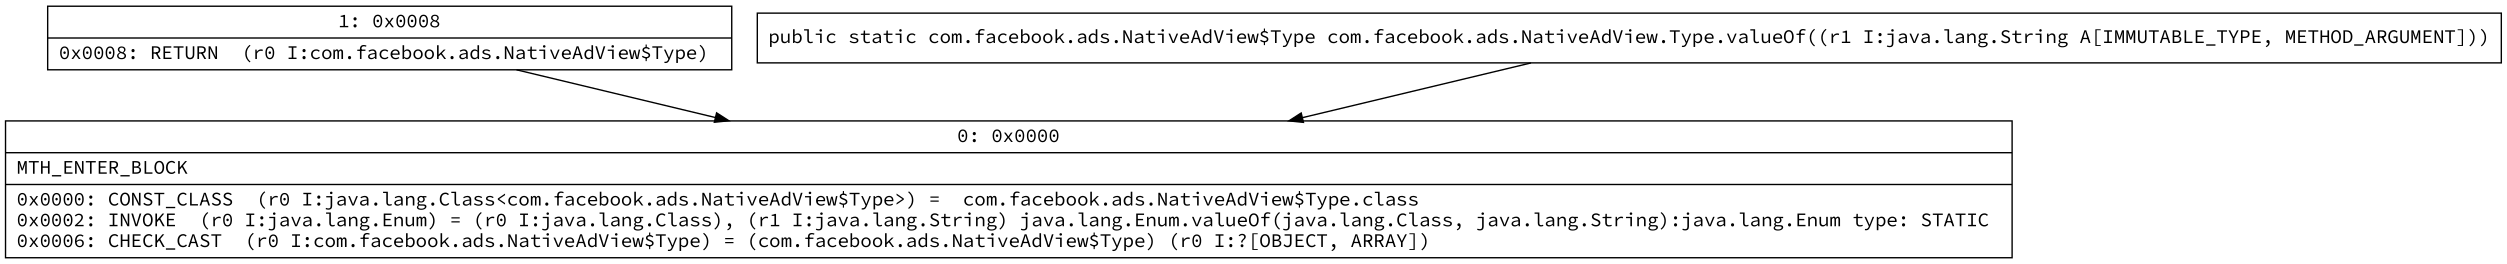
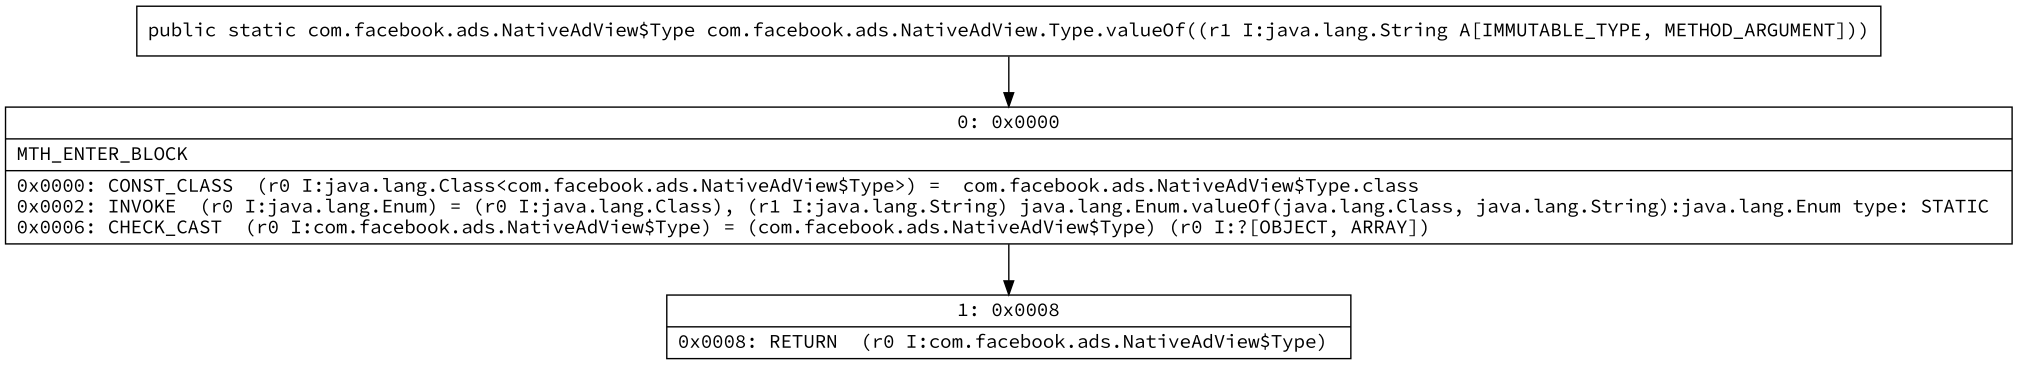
edge "1: 0x0008" -> "0: 0x0000": reversed
